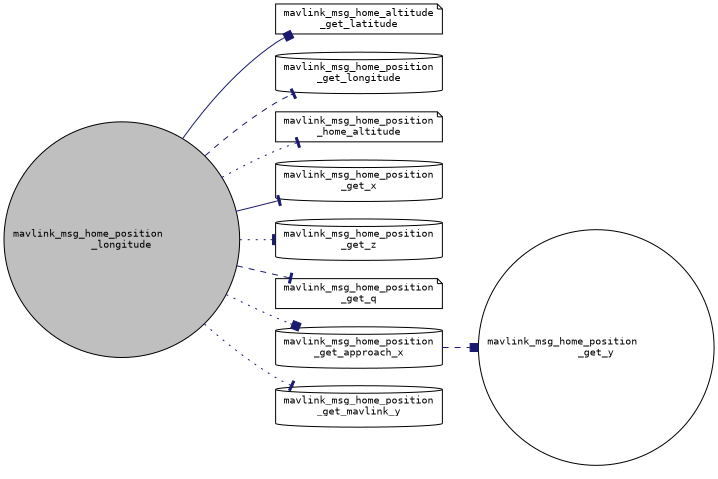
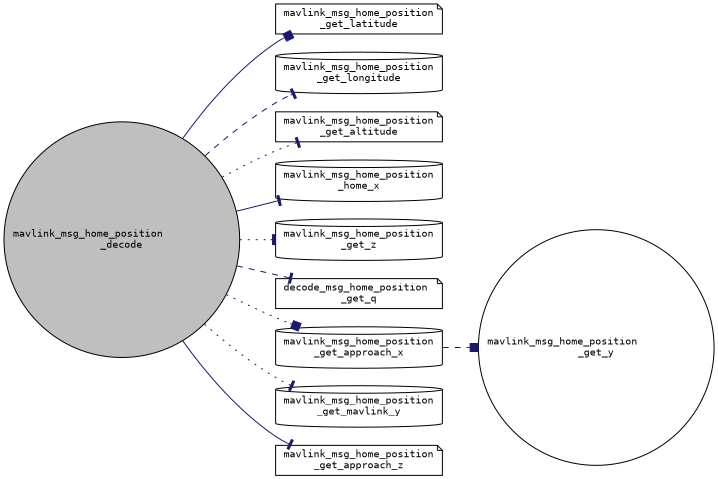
node "mavlink_msg_home_altitude _get_latitude": label "mavlink_msg_home_altitude _get_latitude" -> "mavlink_msg_home_position _get_latitude"
node "mavlink_msg_home_position _home_altitude": label "mavlink_msg_home_position _home_altitude" -> "mavlink_msg_home_position _get_altitude"
node "mavlink_msg_home_position _get_x": label "mavlink_msg_home_position _get_x" -> "mavlink_msg_home_position _home_x"
node "mavlink_msg_home_position _longitude": label "mavlink_msg_home_position _longitude" -> "mavlink_msg_home_position _decode"
node "mavlink_msg_home_position _get_q": label "mavlink_msg_home_position _get_q" -> "decode_msg_home_position _get_q"
node "mavlink_msg_home_position _get_approach_z": added
